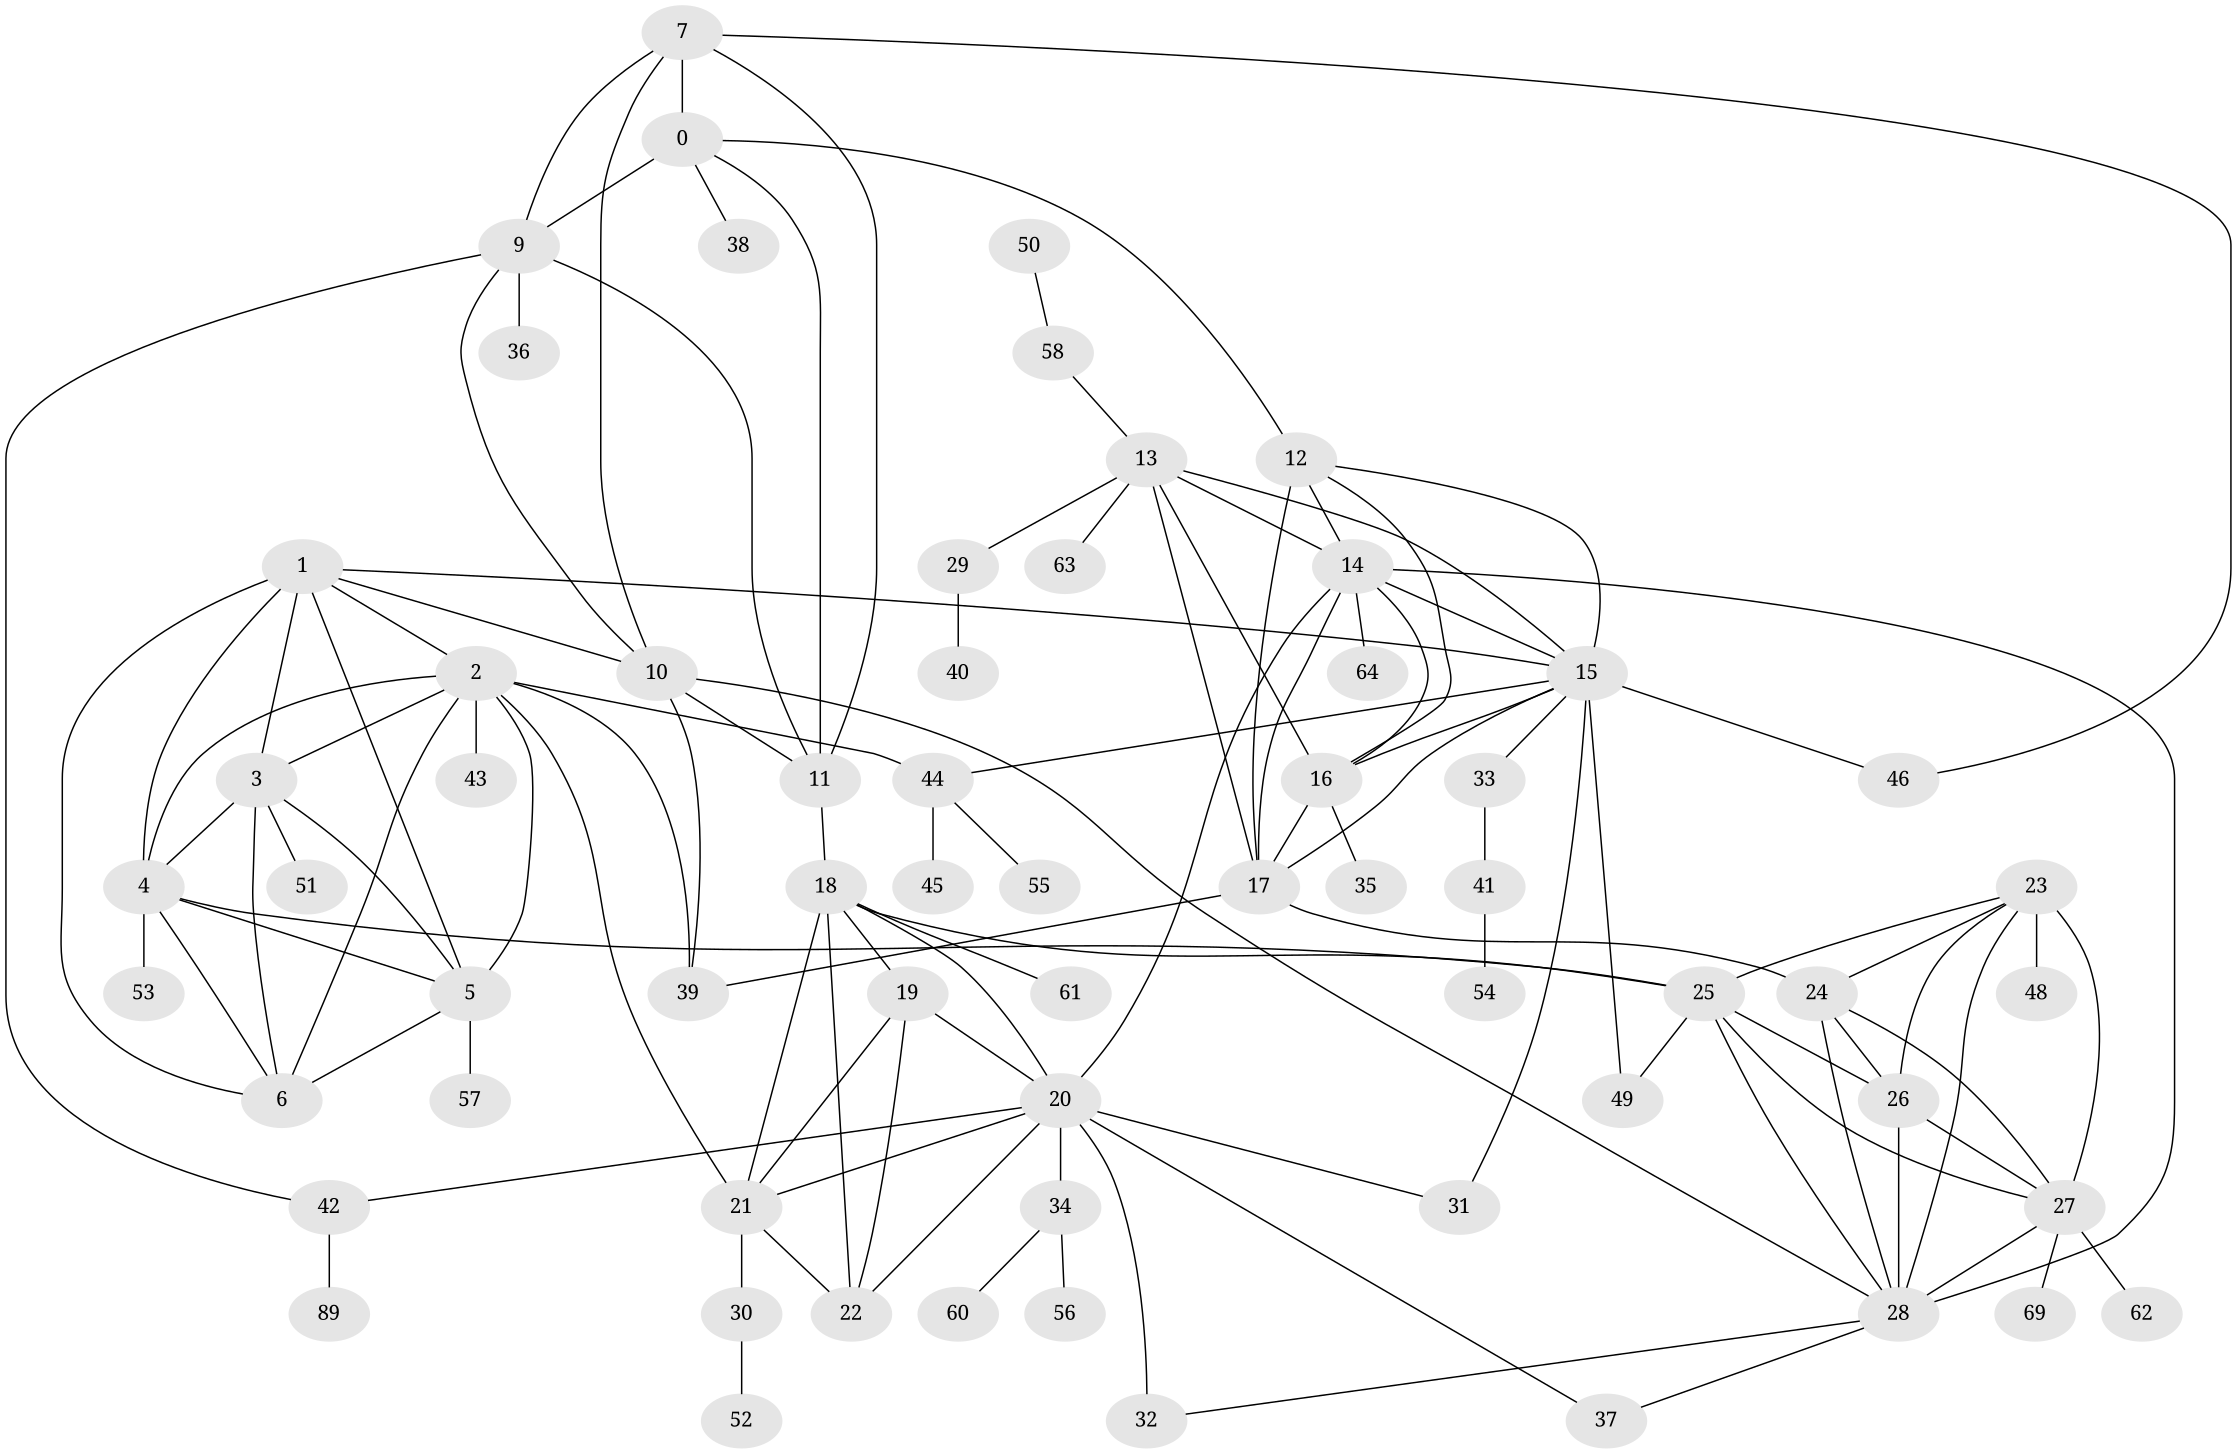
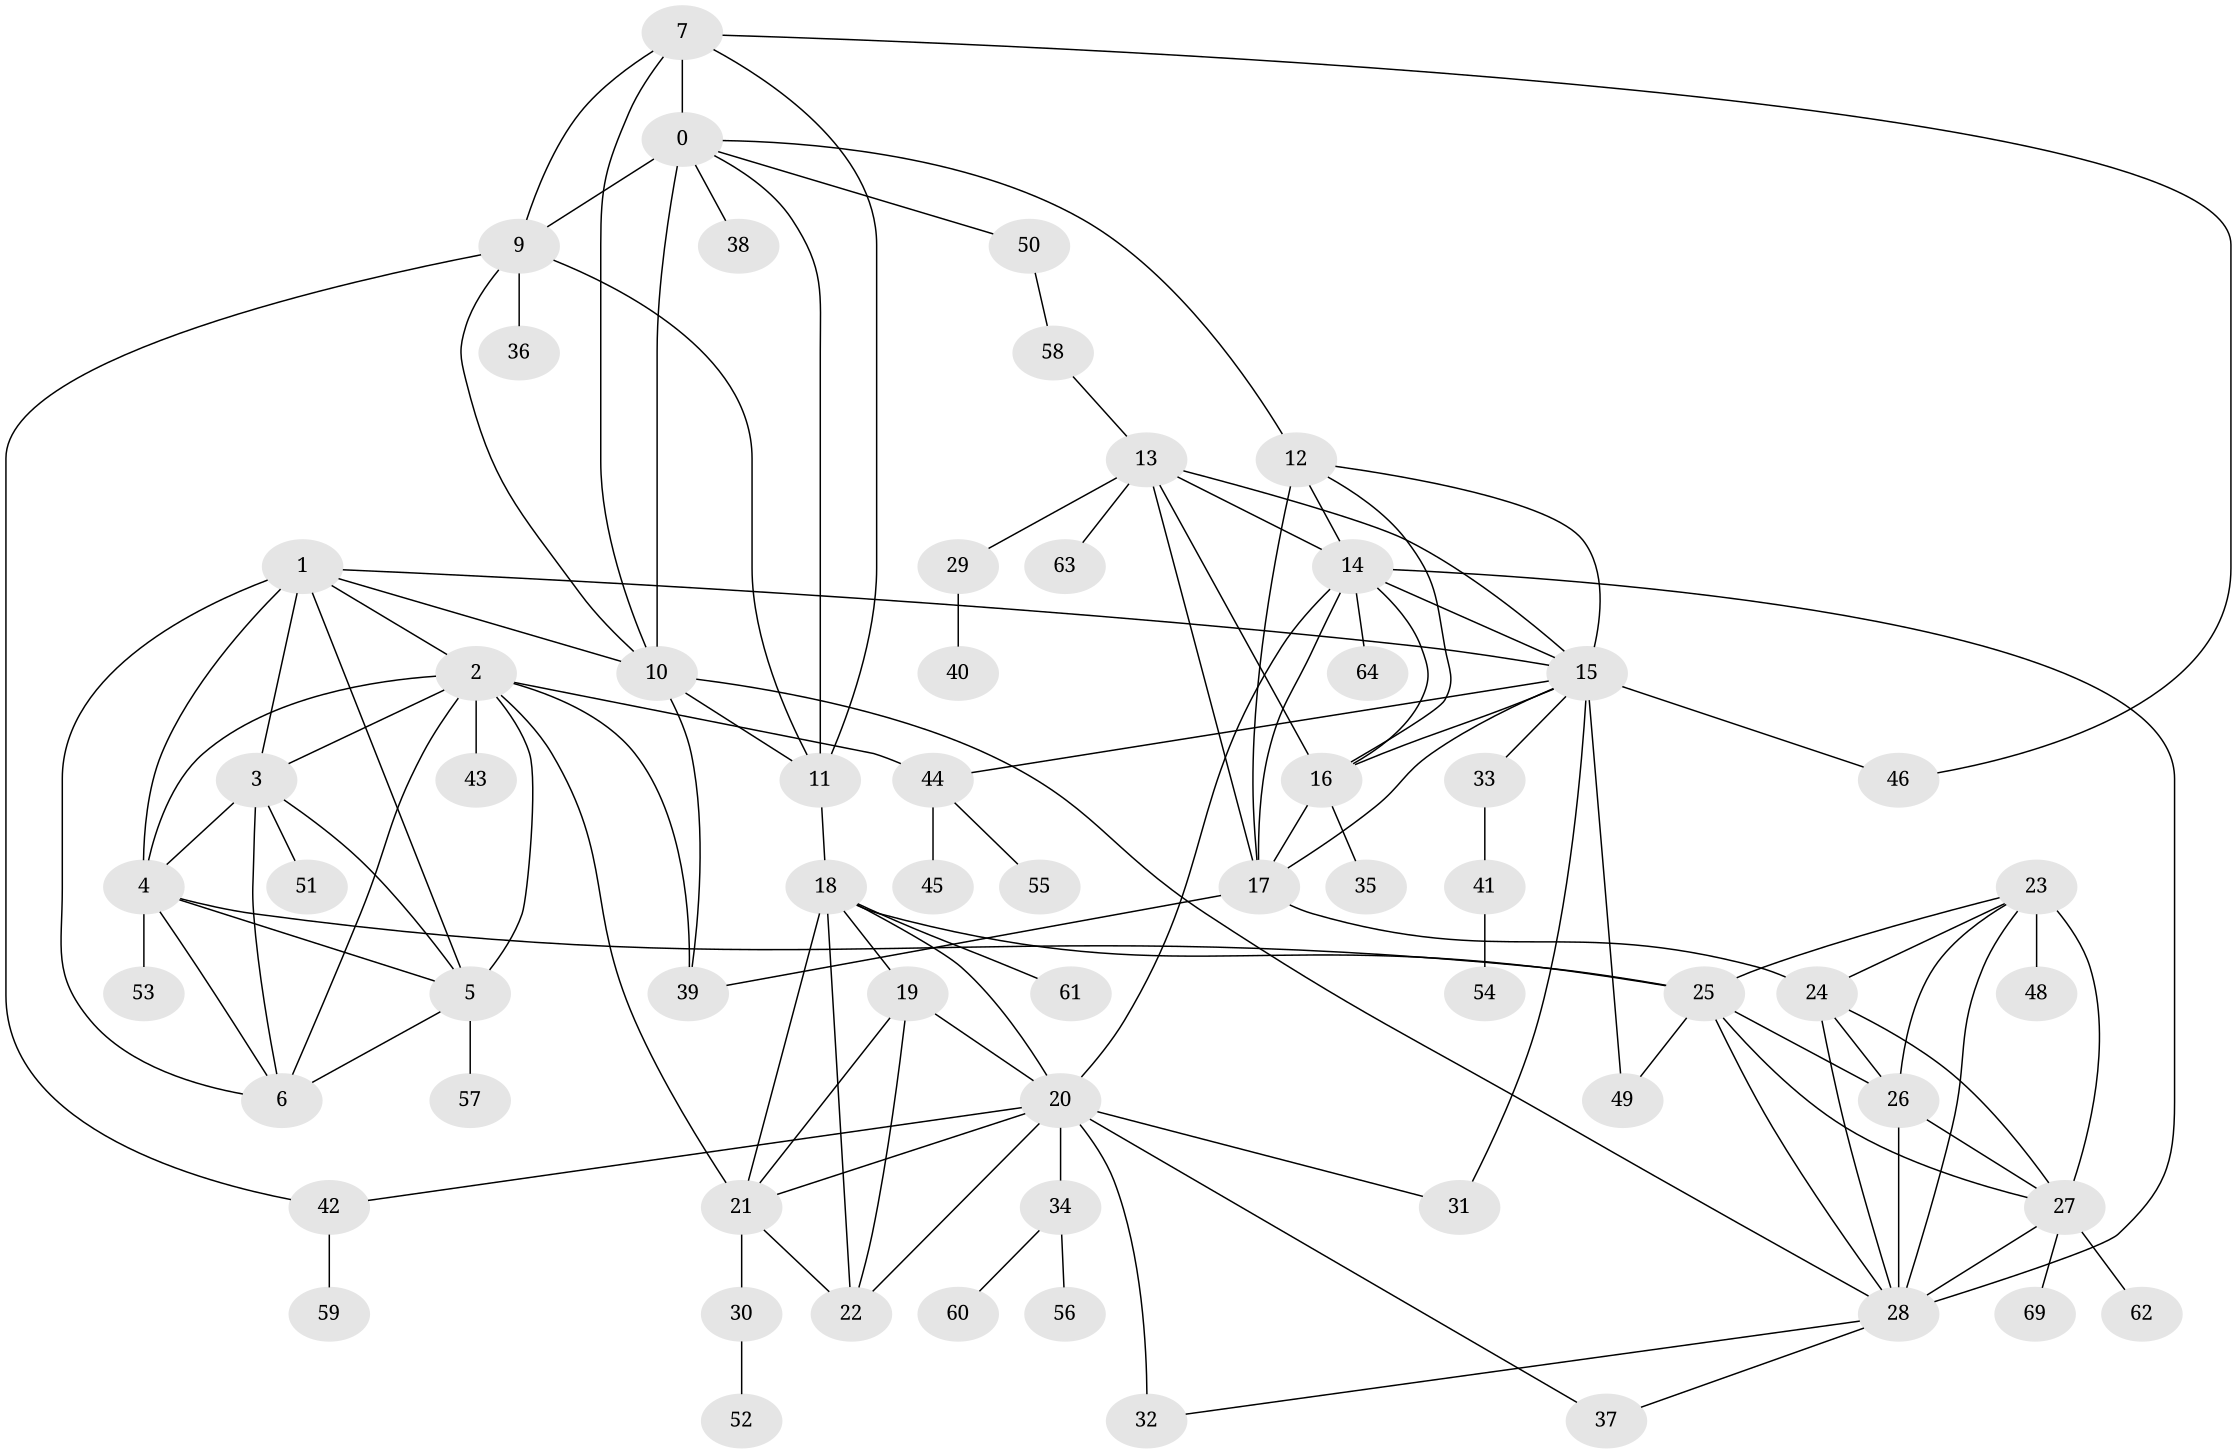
edge "0" -- "50": added
edge "0" -- "10": added
node "89": label "89" -> "59"
